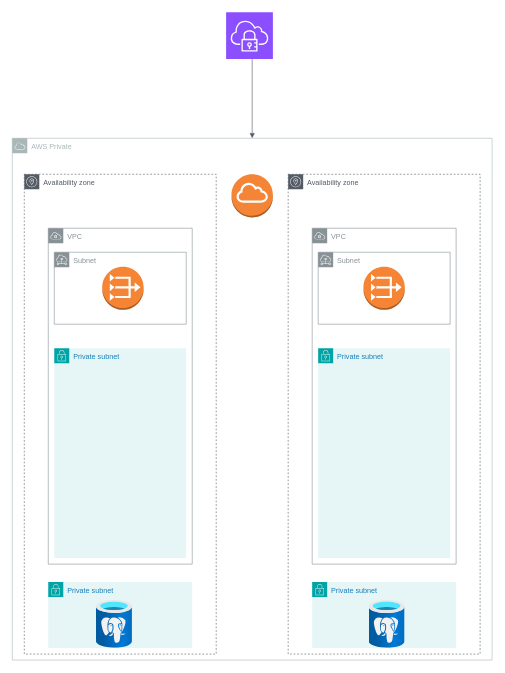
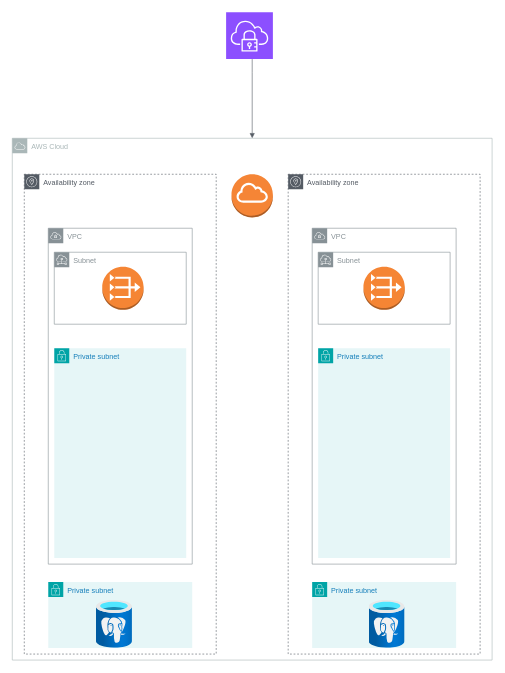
node "AWS Private": label "AWS Private" -> "AWS Cloud"
